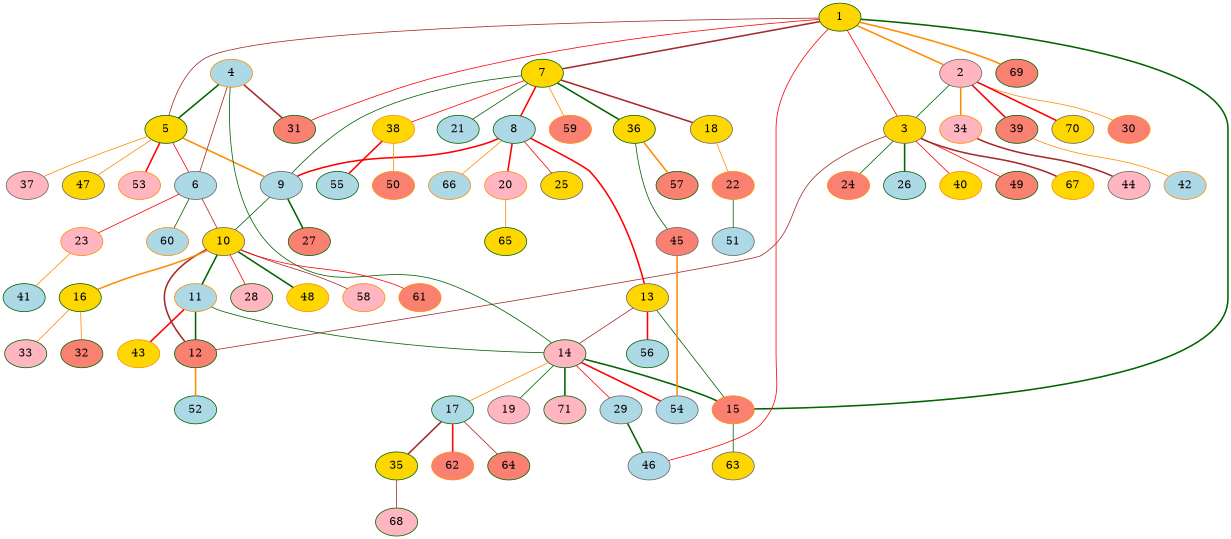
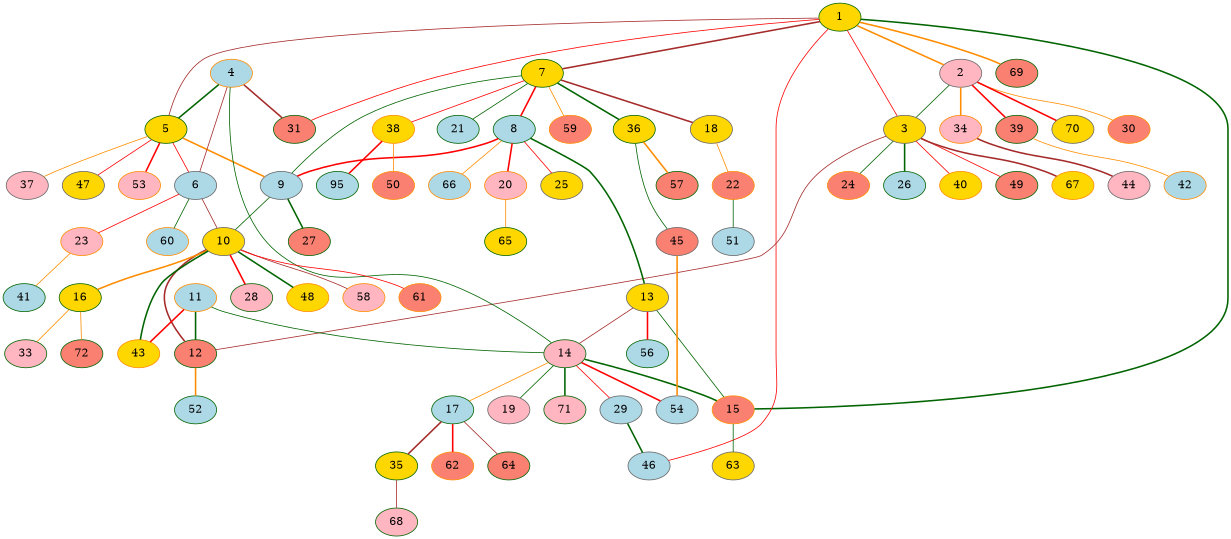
edge "5" -- "47": color darkorange -> red
node "55": label "55" -> "95"
edge "8" -- "13": color red -> darkgreen
edge "10" -- "11": now "10" -- "43"
edge "10" -- "28": style solid -> bold
node "32": label "32" -> "72"
